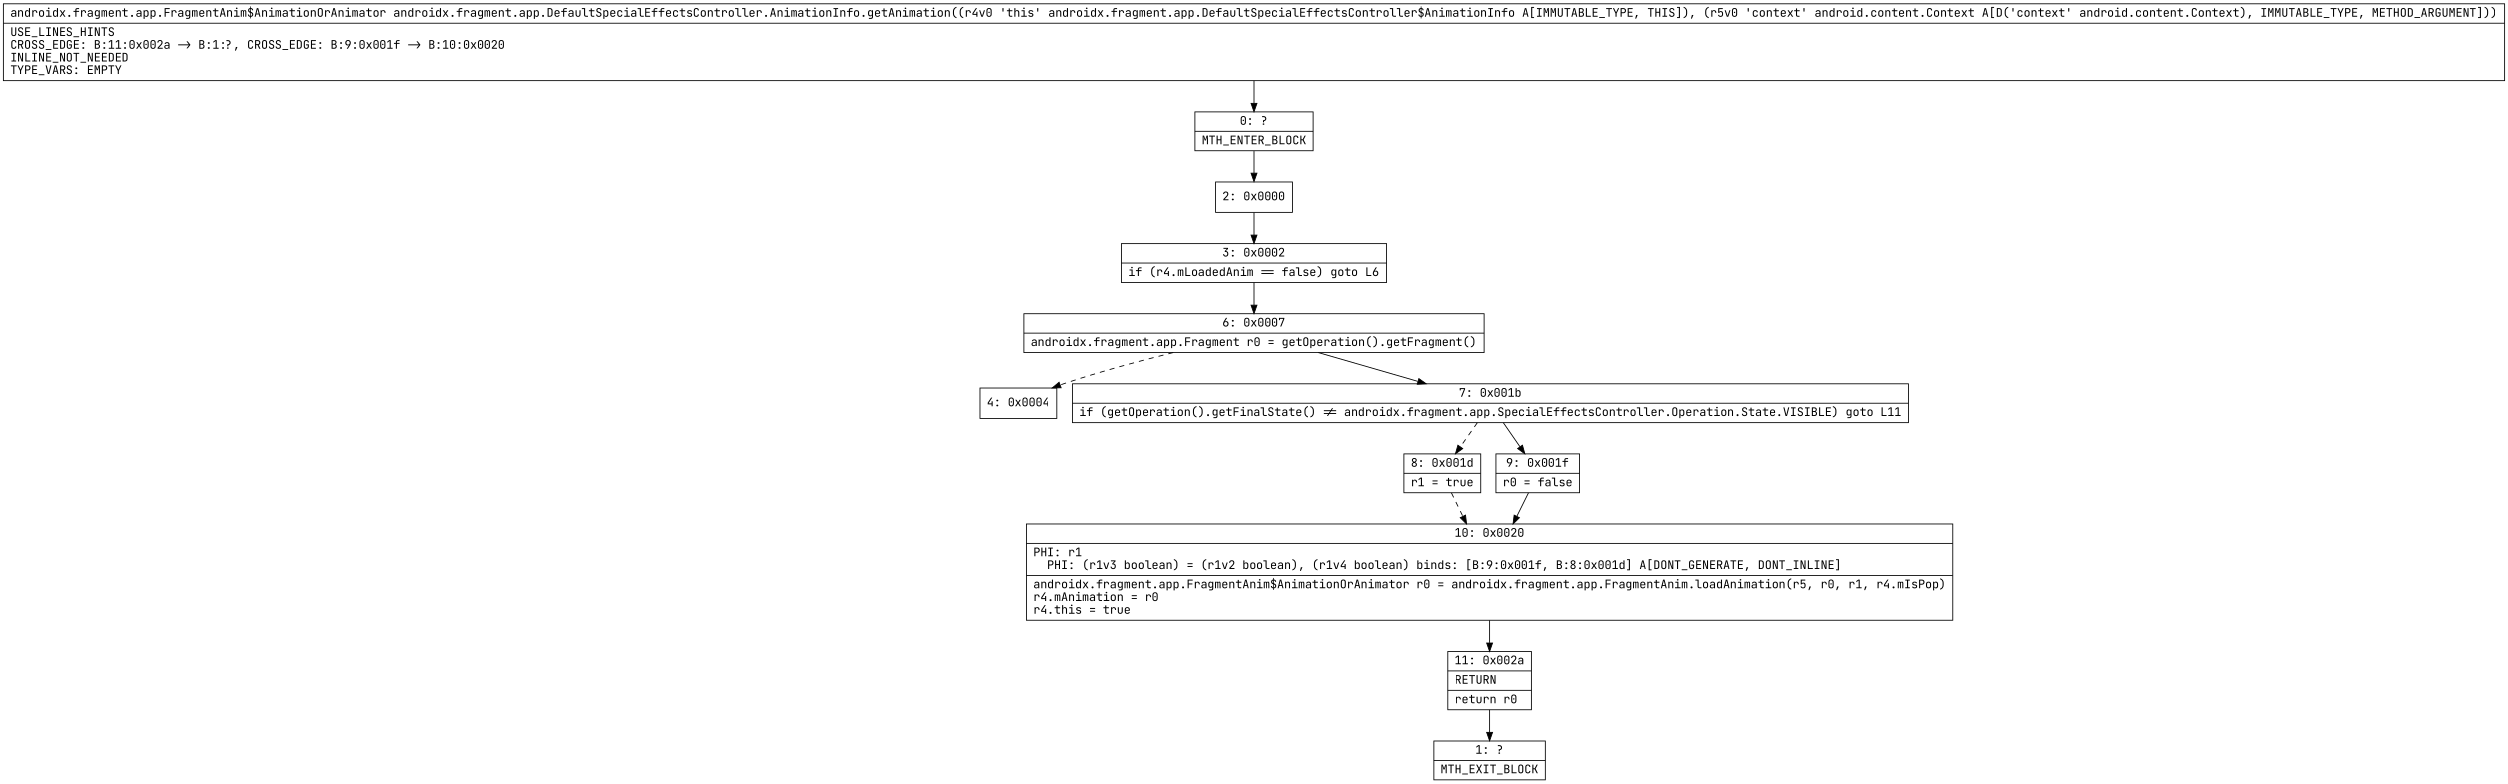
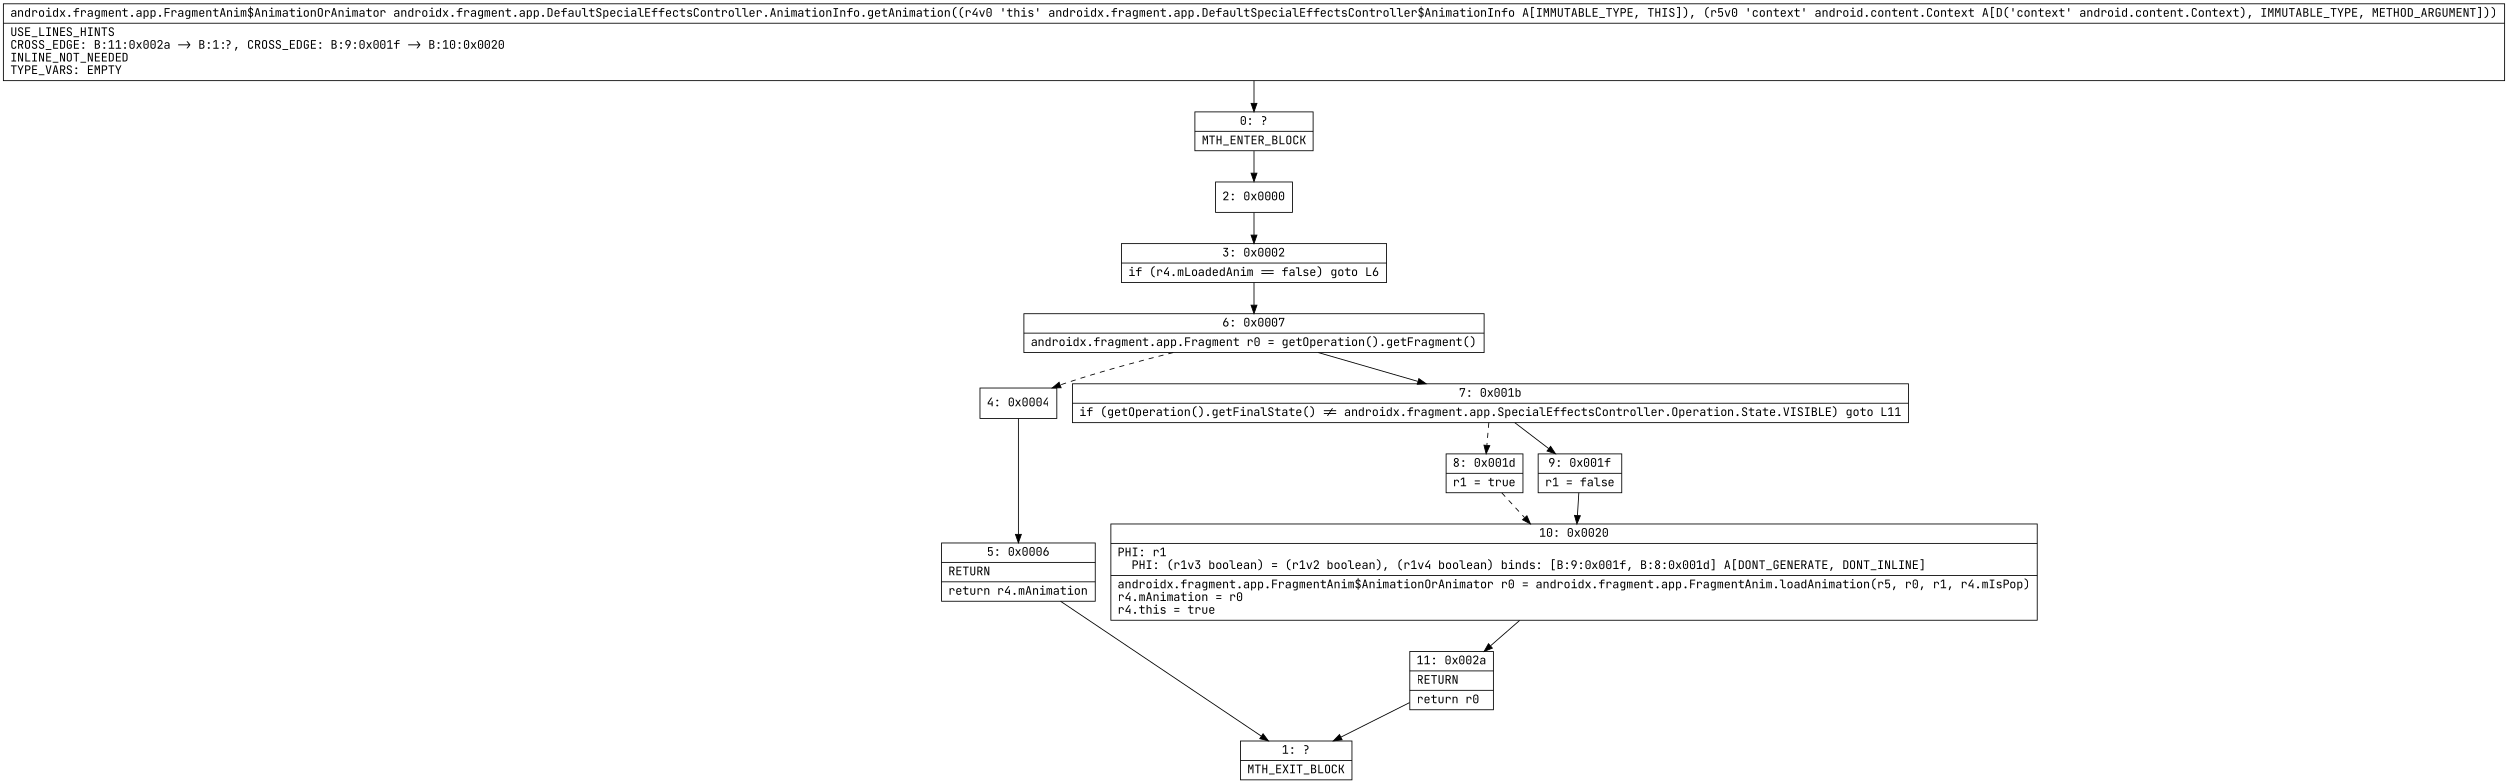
node "9: 0x001f": text "r0 = false" -> "r1 = false"
node "5: 0x0006": added
